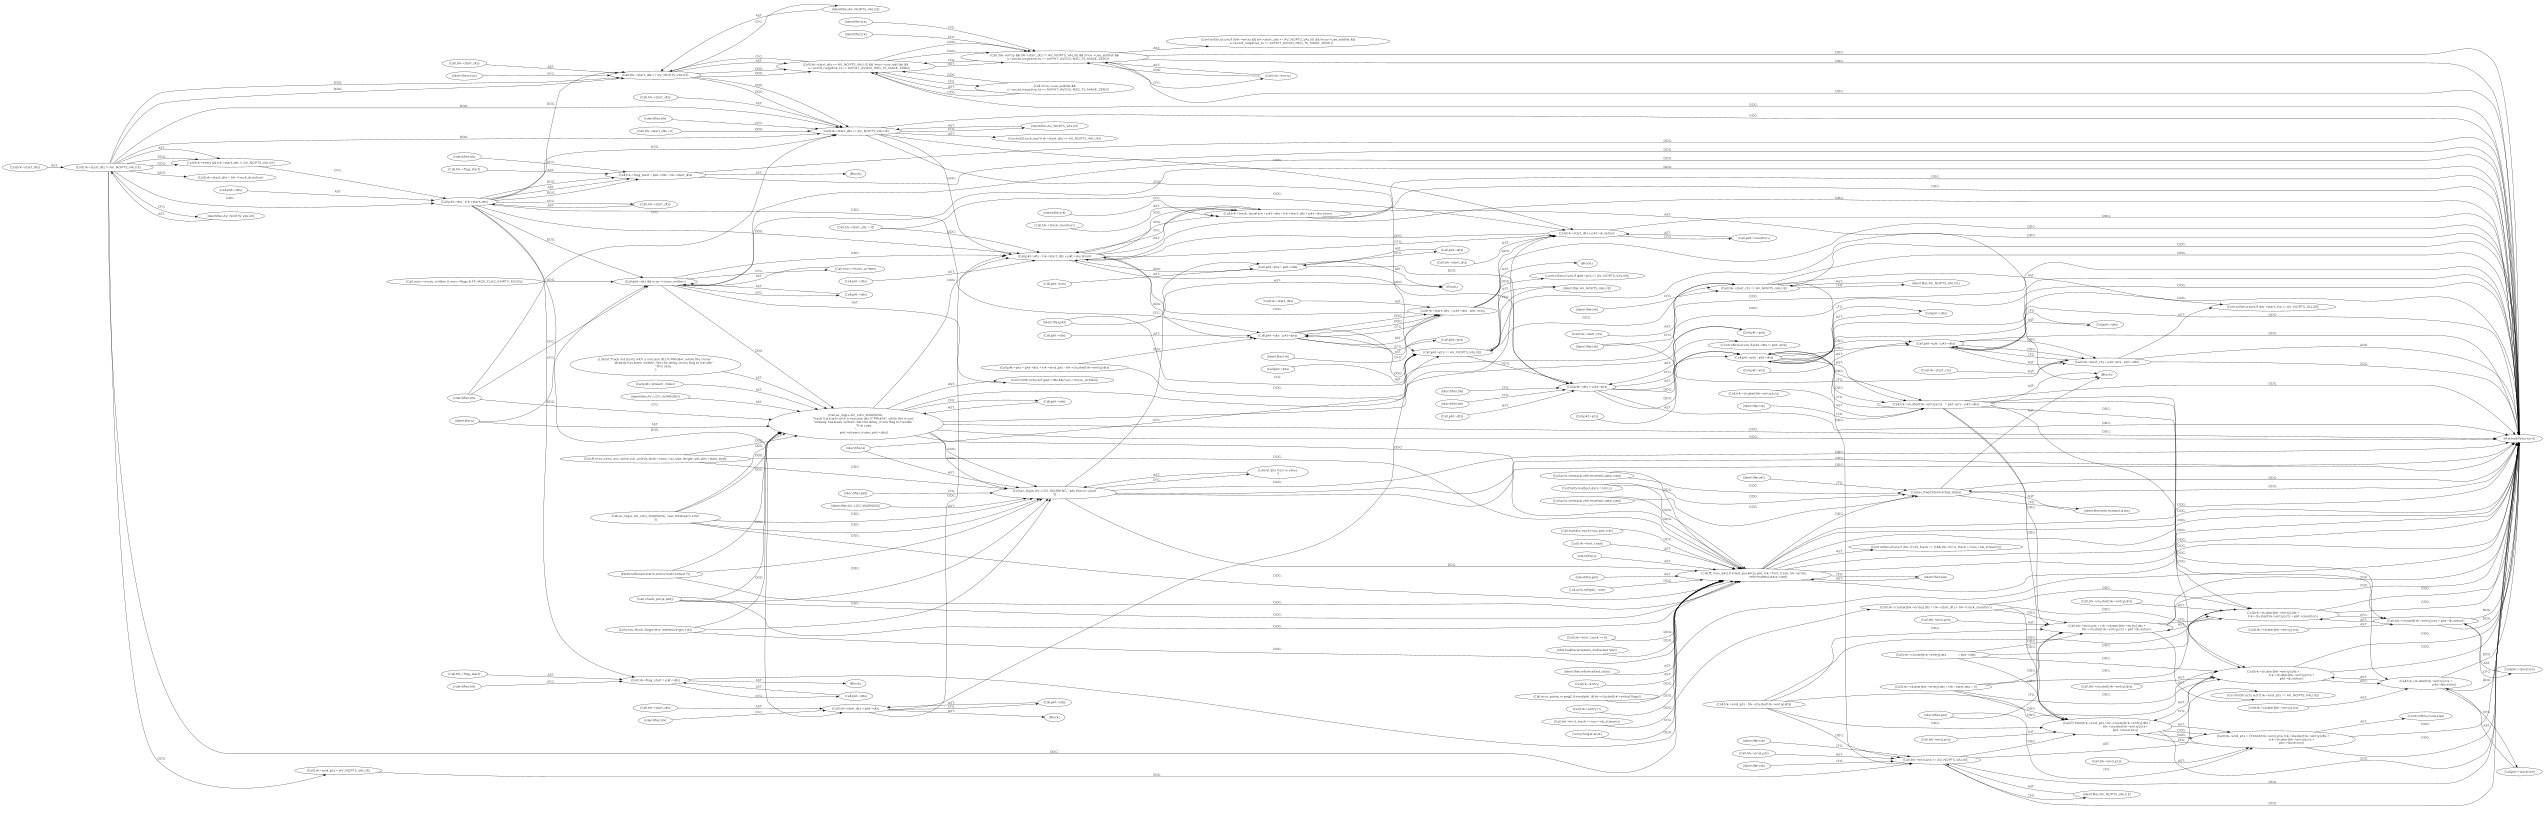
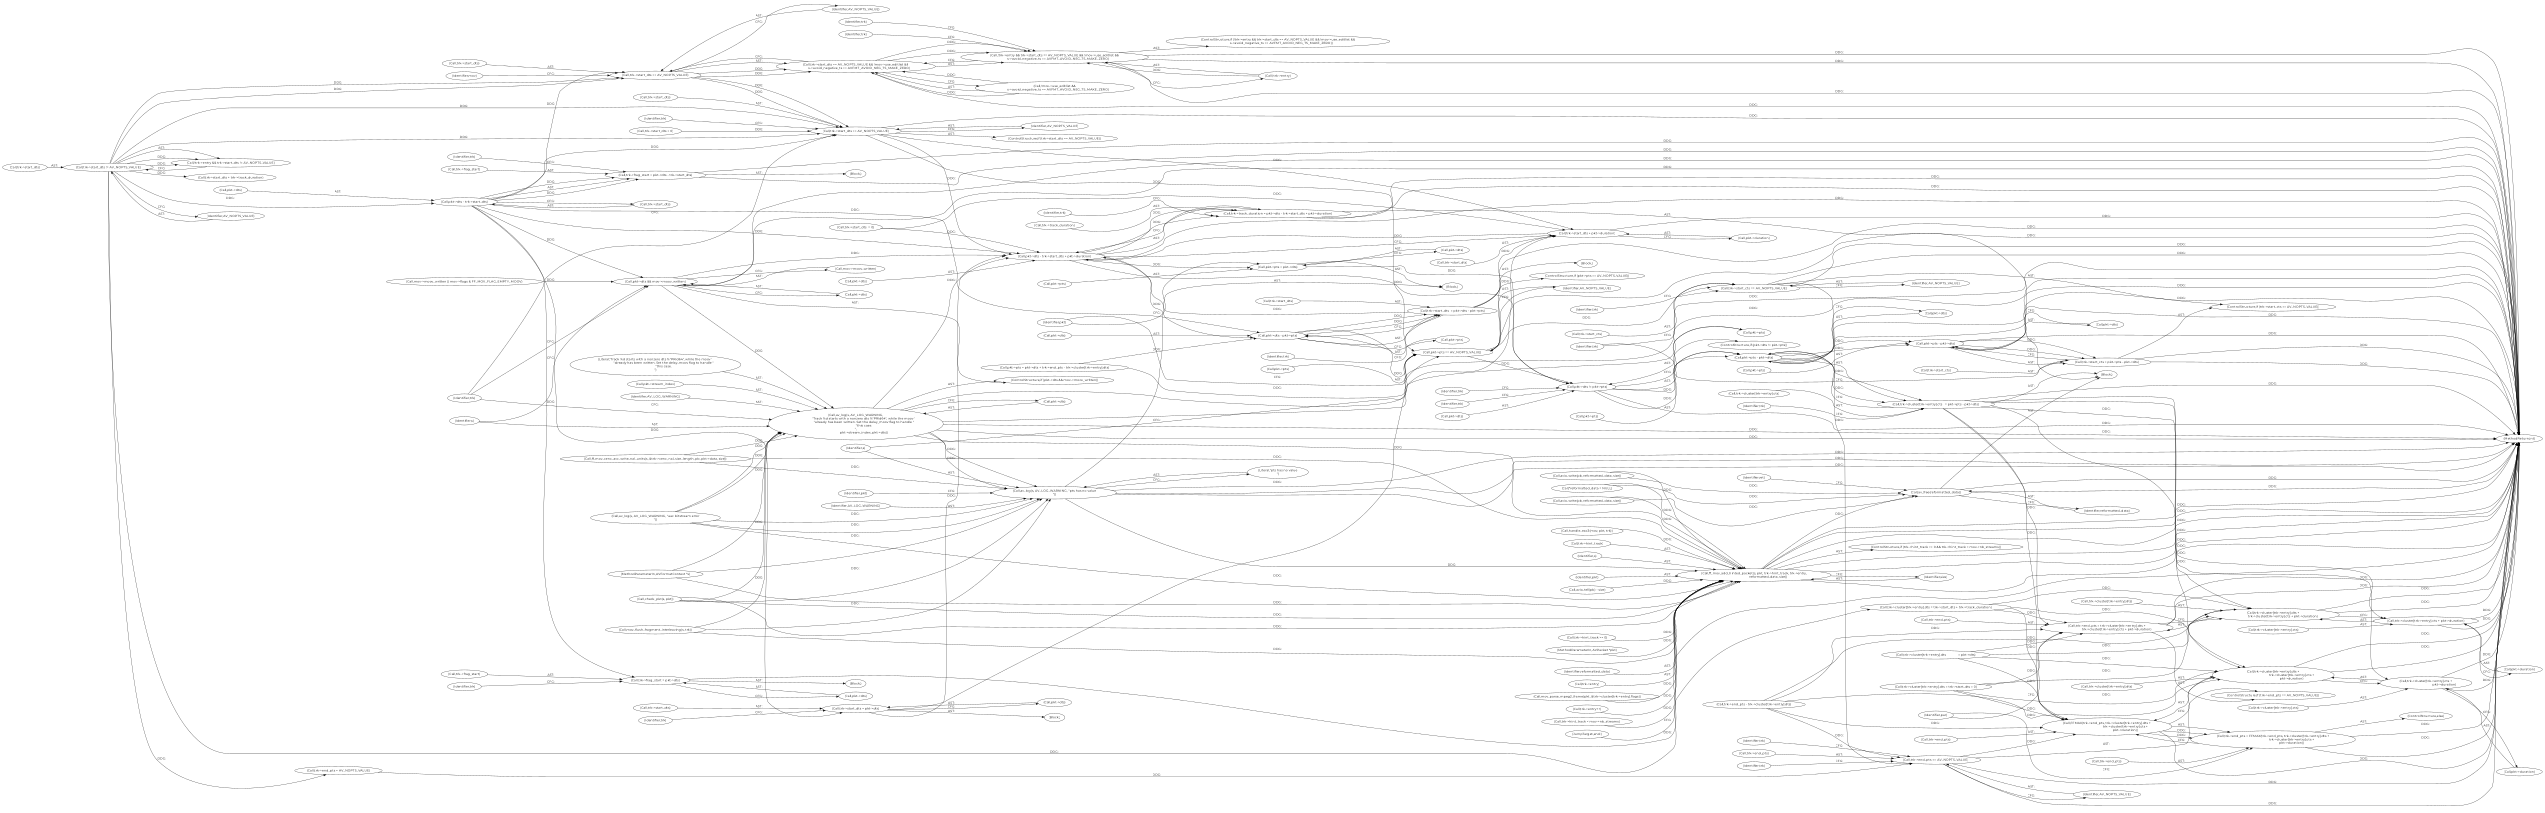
edge "(Call,!trk->entry && trk->start_dts != AV_NOPTS_VALUE)" -> "(Call,pkt->dts - trk->start_dts)": now "(Call,!trk->entry && trk->start_dts != AV_NOPTS_VALUE)" -> "(Call,trk->start_dts != AV_NOPTS_VALUE)"
edge "(Call,pkt->pts = pkt->dts)" -> "(Call,pkt->dts - trk->start_dts + pkt->duration)": reversed
